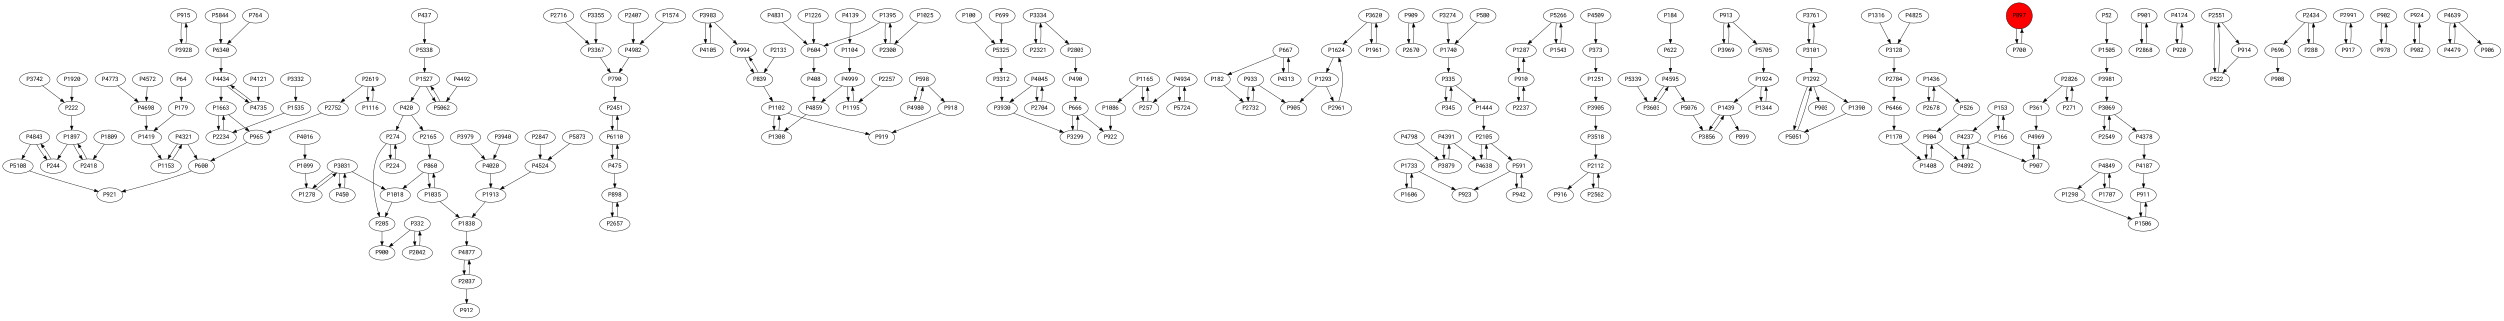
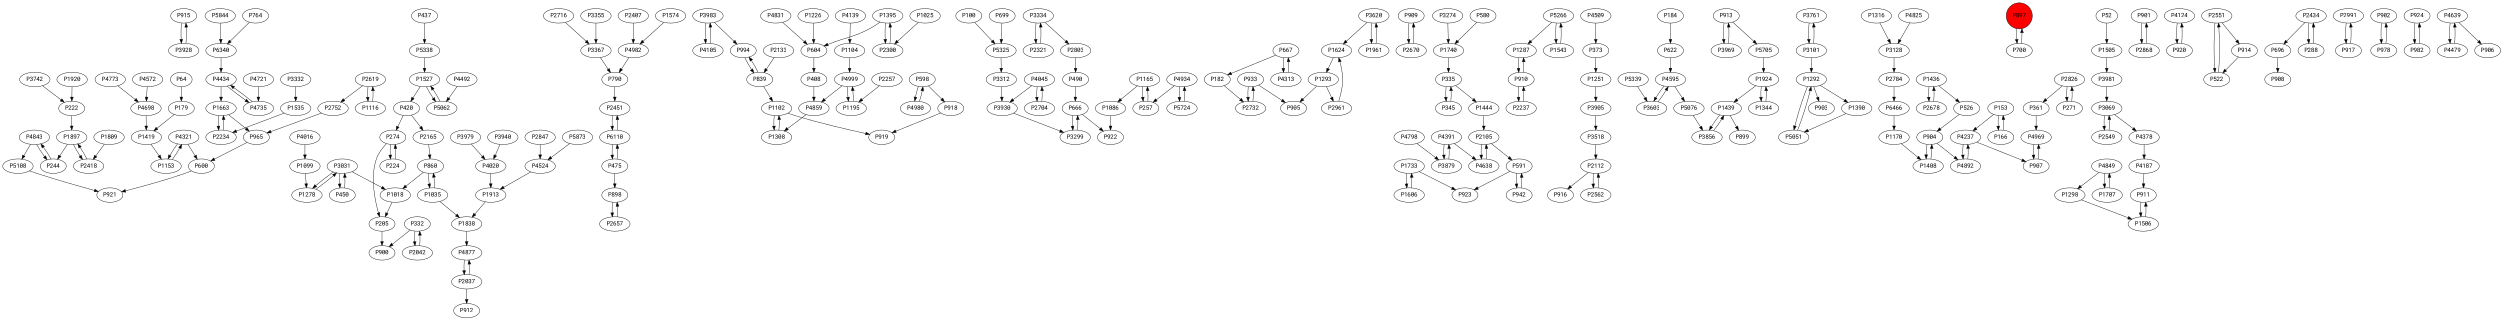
node "P4121": label "P4121" -> "P4721"
